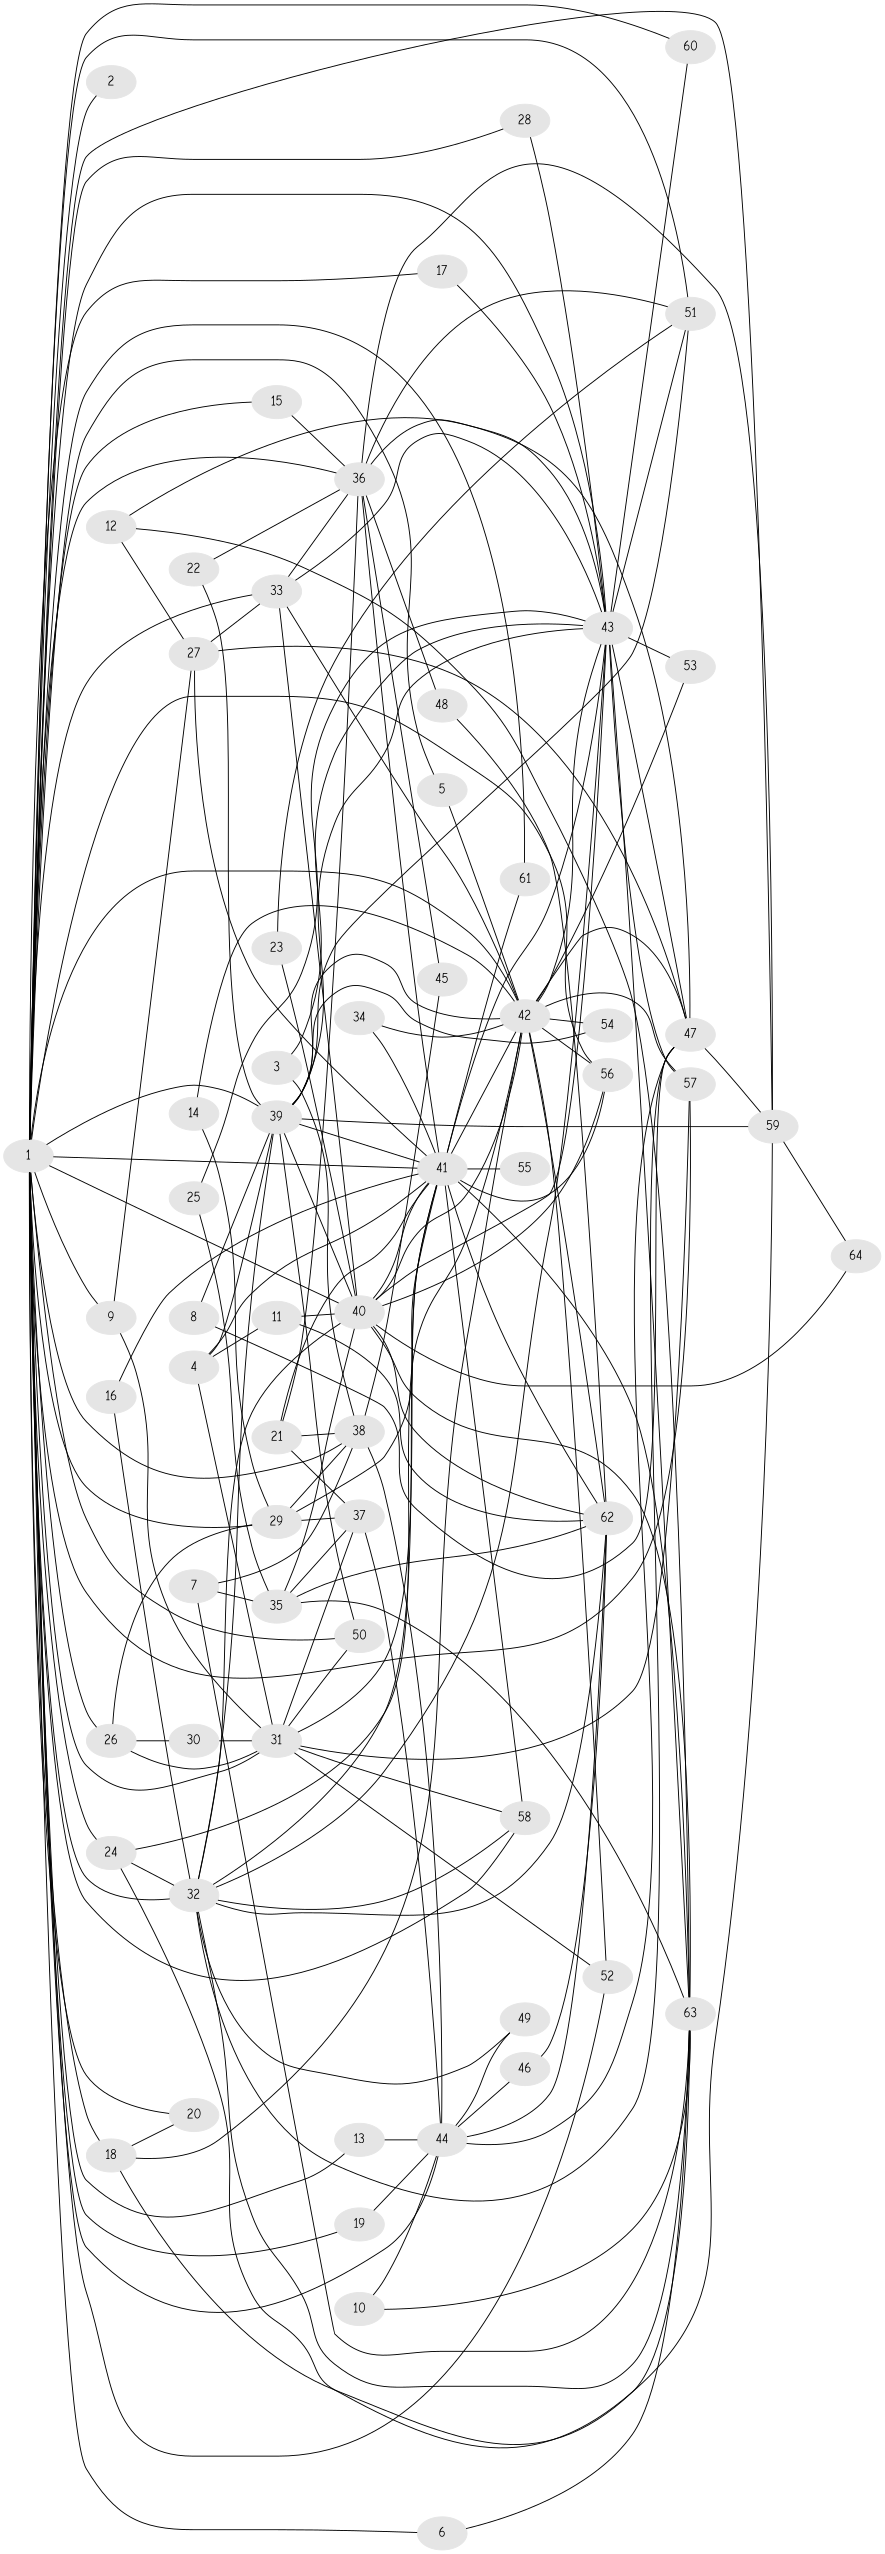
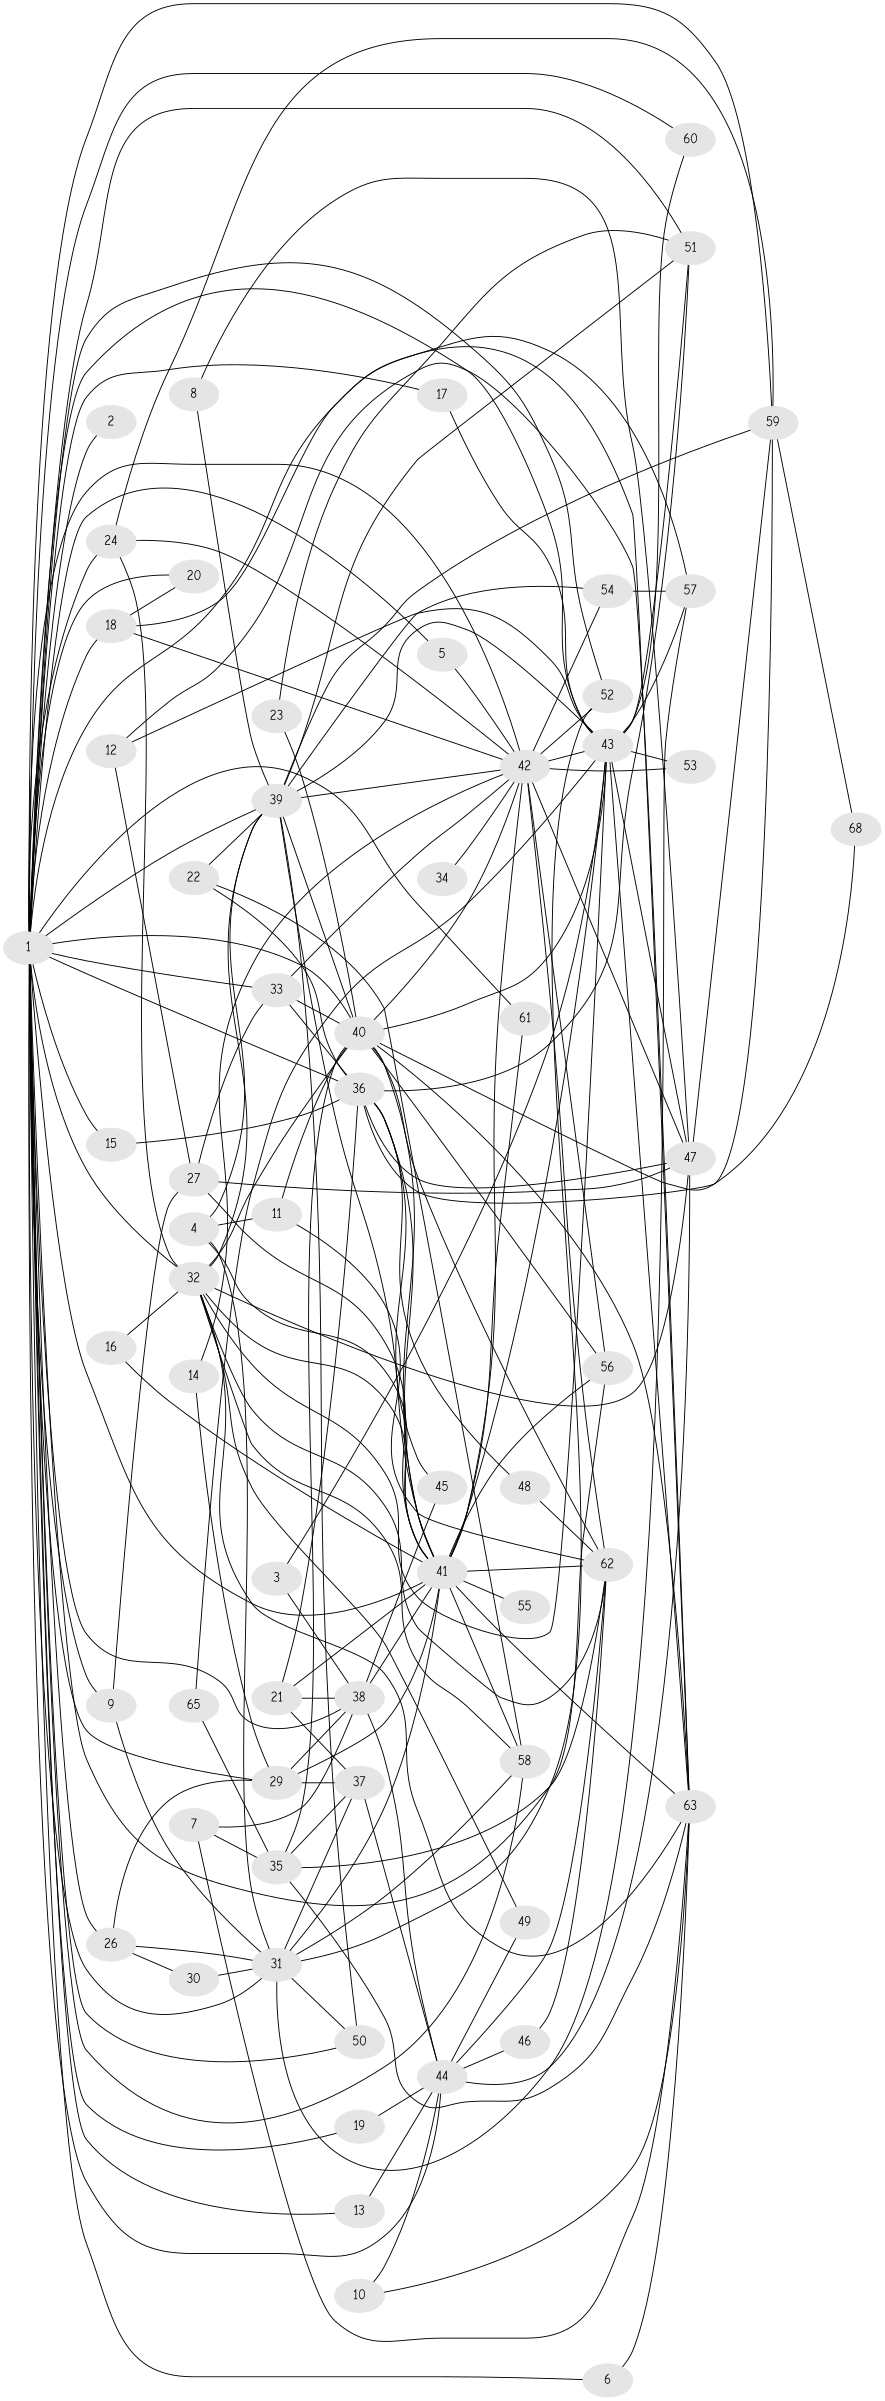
node "28": removed
edge "33" -- "43": removed
edge "42" -- "57": now "54" -- "57"
edge "34" -- "41": now "38" -- "41"
node "25": label "25" -> "65"
node "64": label "64" -> "68"
edge "22" -- "58": added
